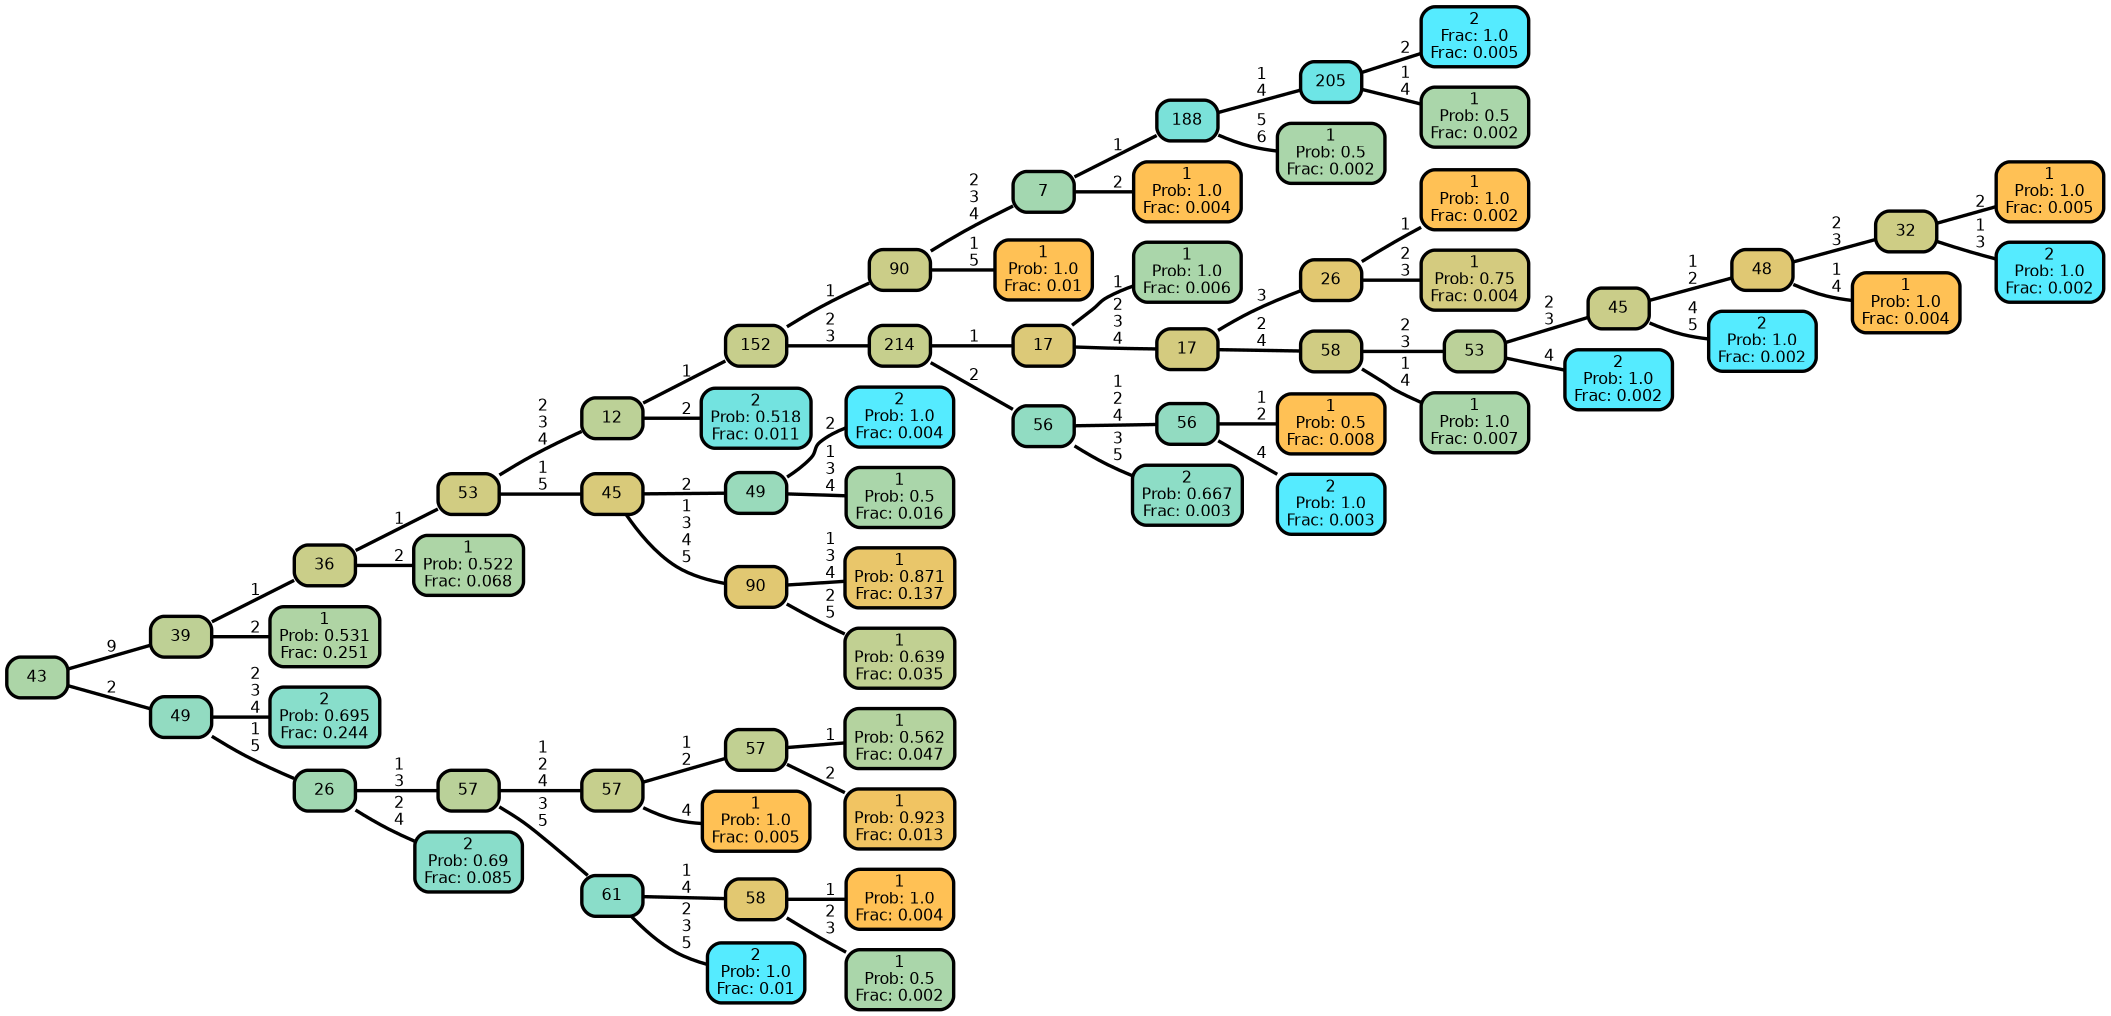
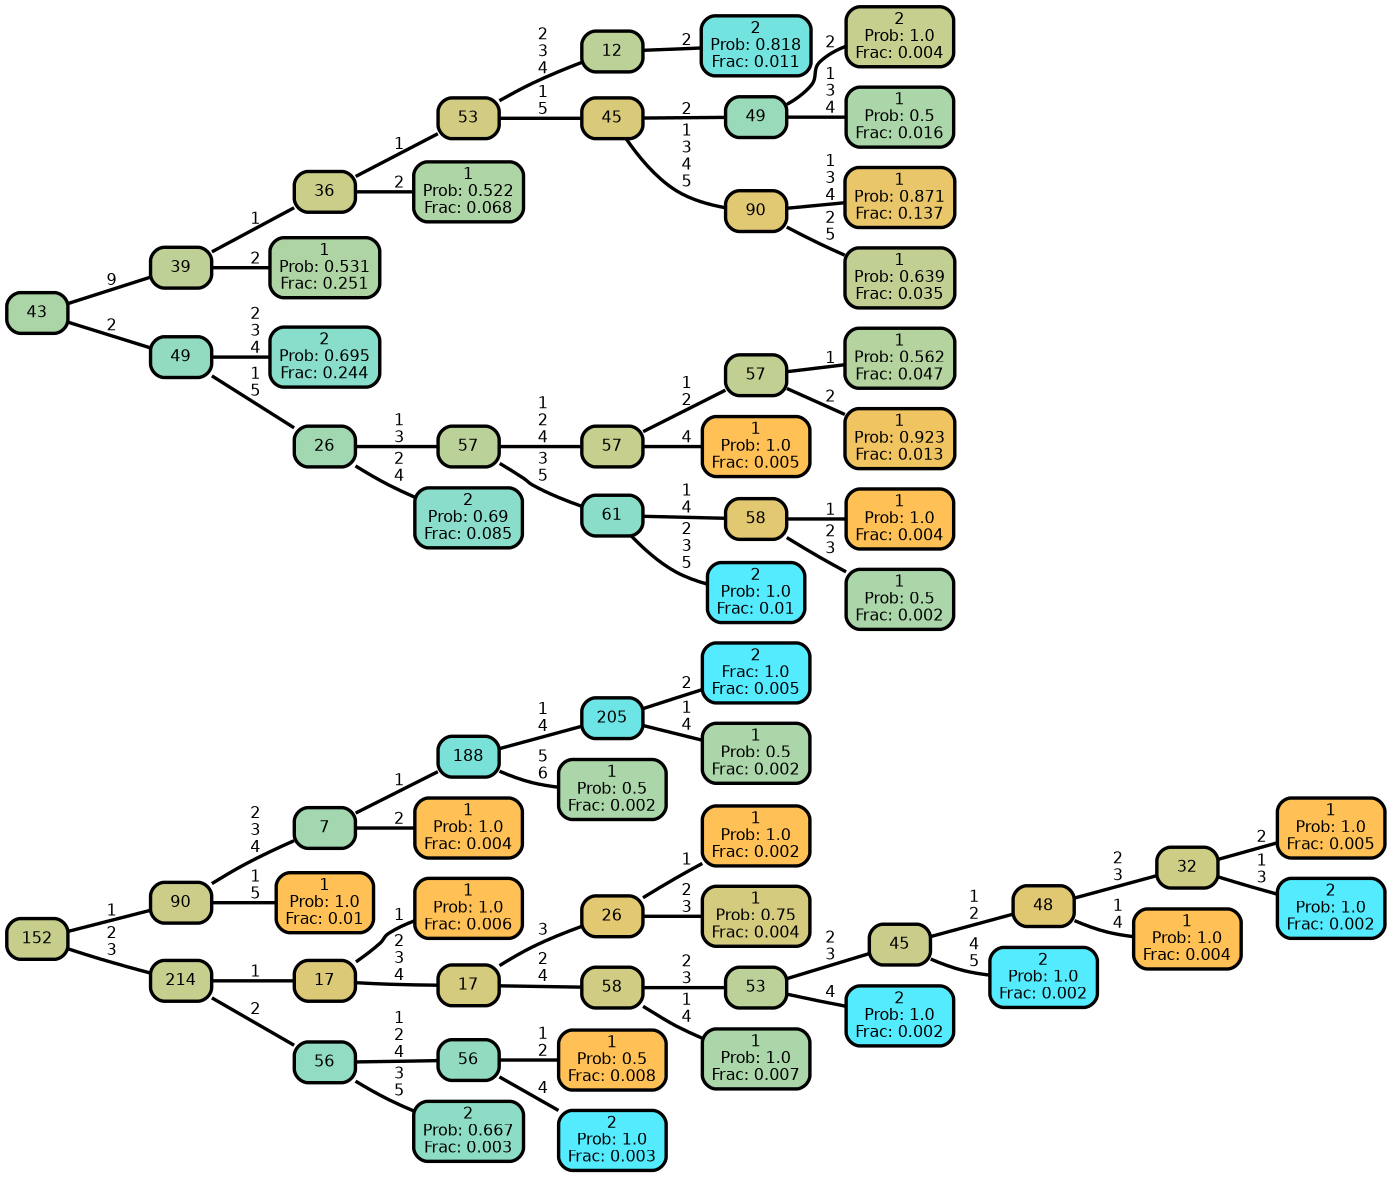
node "1 Prob: 1.0 Frac: 0.006": fillcolor #aad6aa -> #ffc155
edge "152" -- "12": removed, label "1"
node "2 Prob: 1.0 Frac: 0.004": fillcolor #55ebff -> #c6cf8d
node "2 Prob: 0.518 Frac: 0.011": label "2 Prob: 0.518 Frac: 0.011" -> "2 Prob: 0.818 Frac: 0.011"
